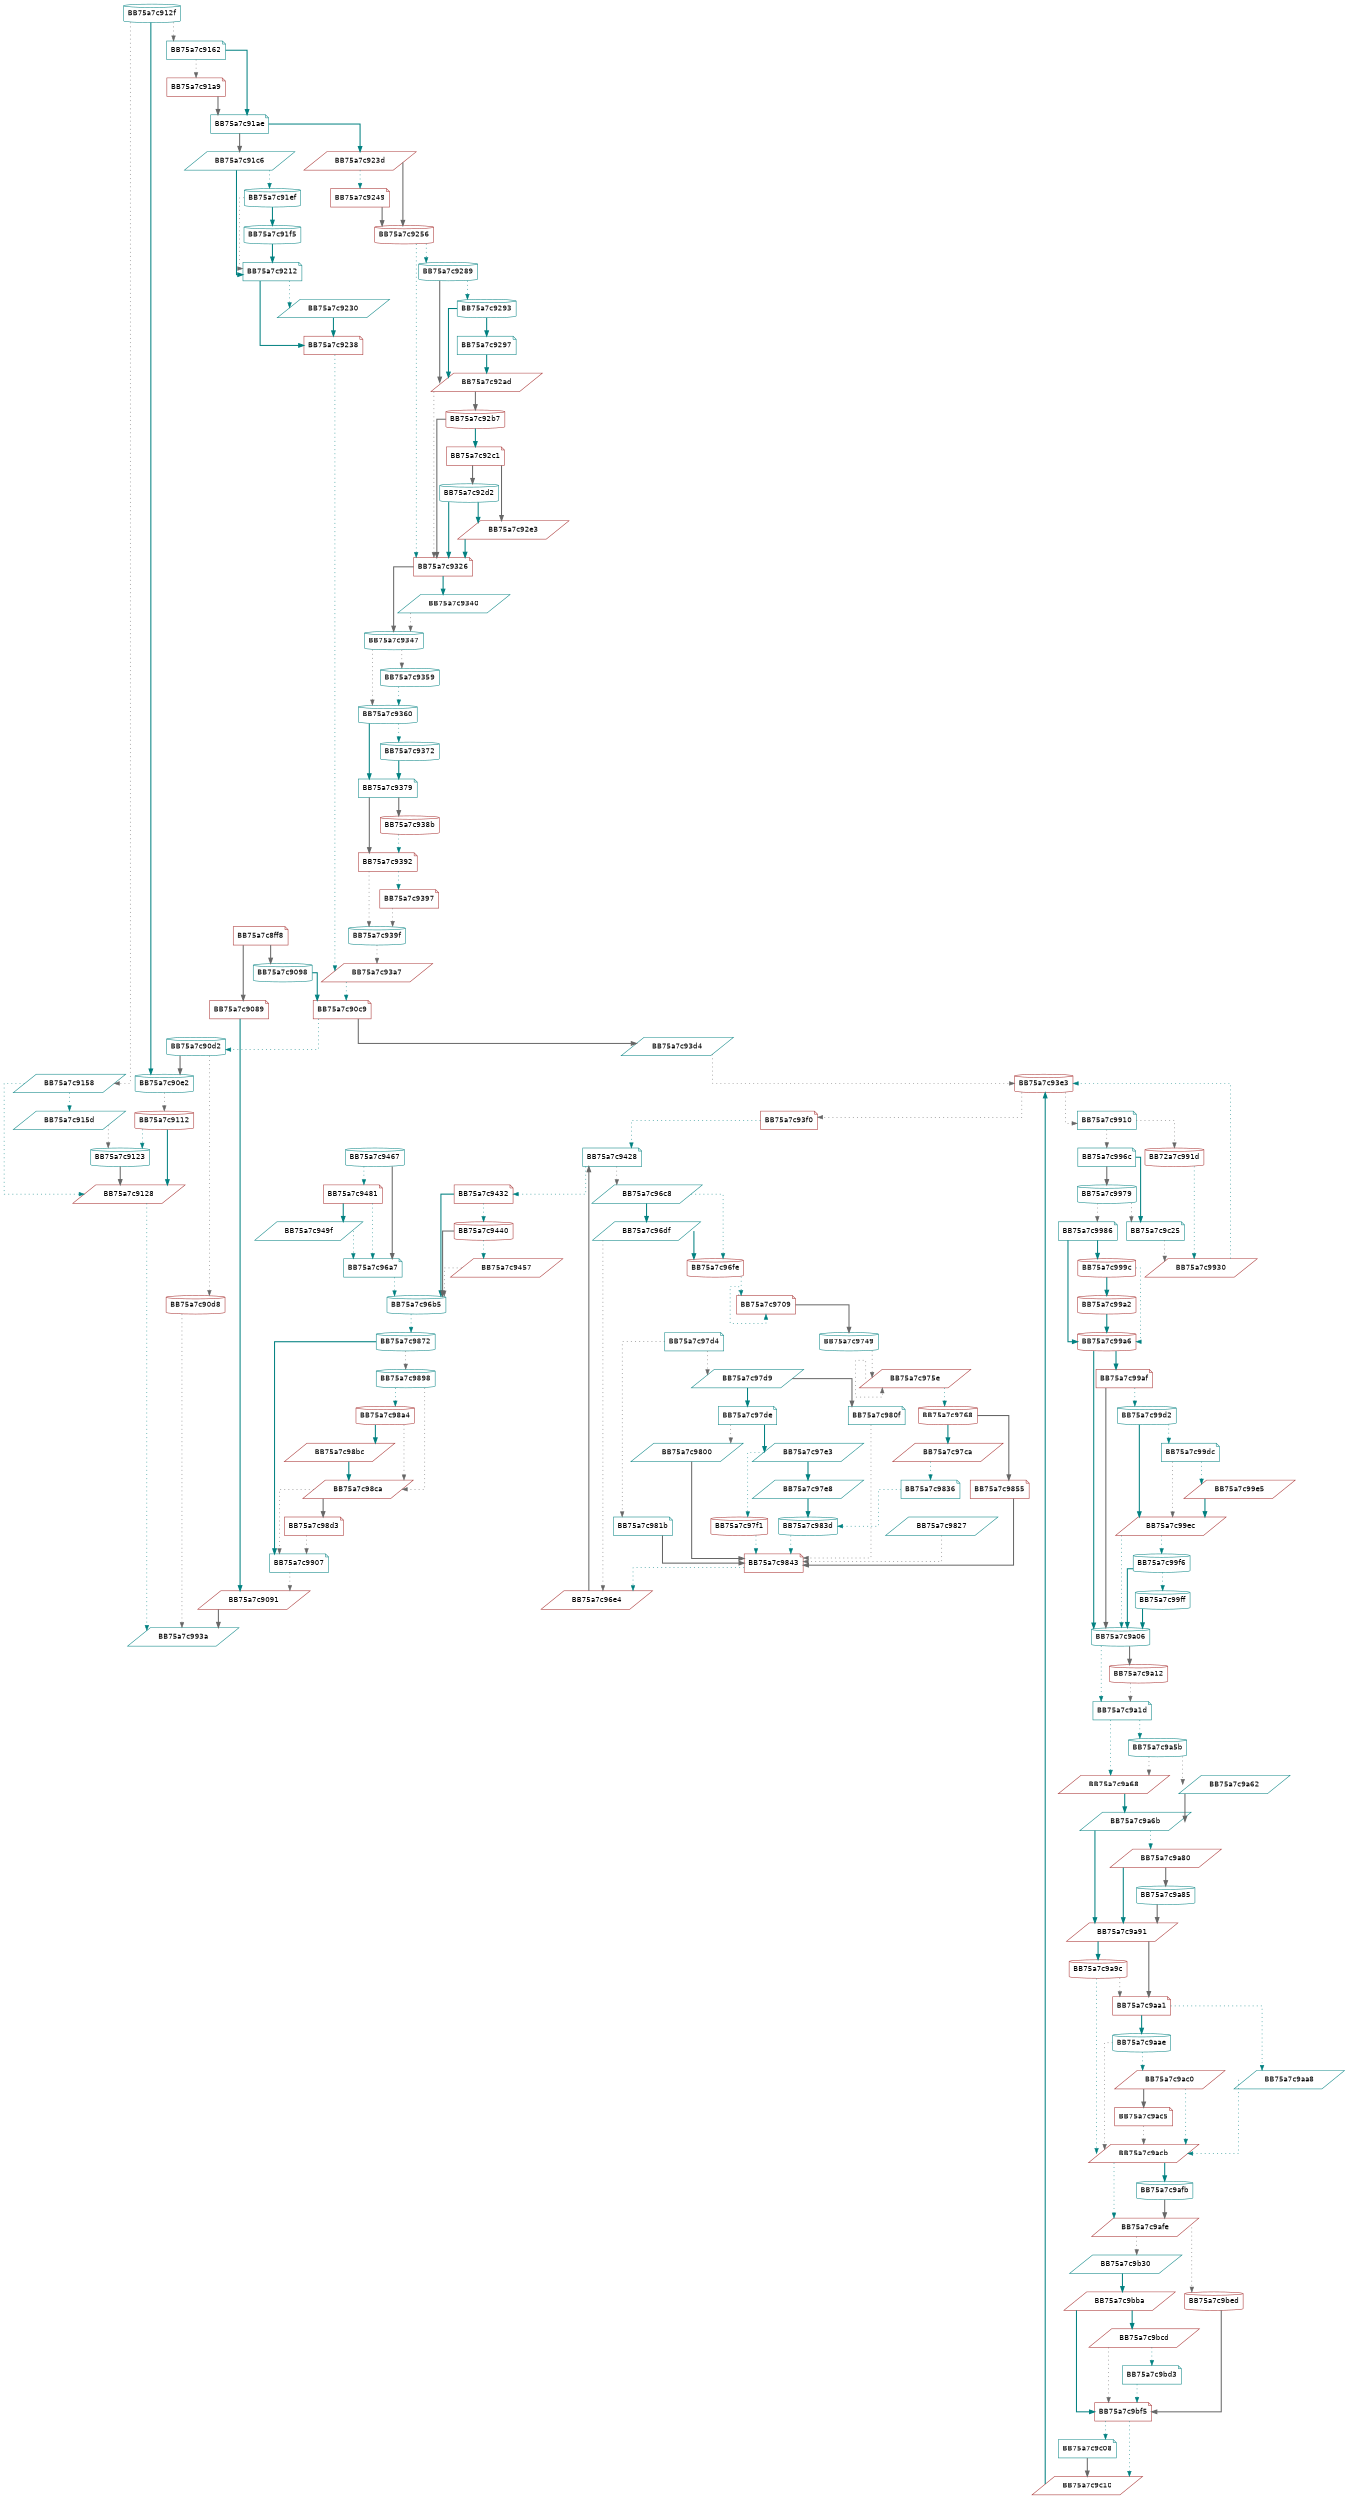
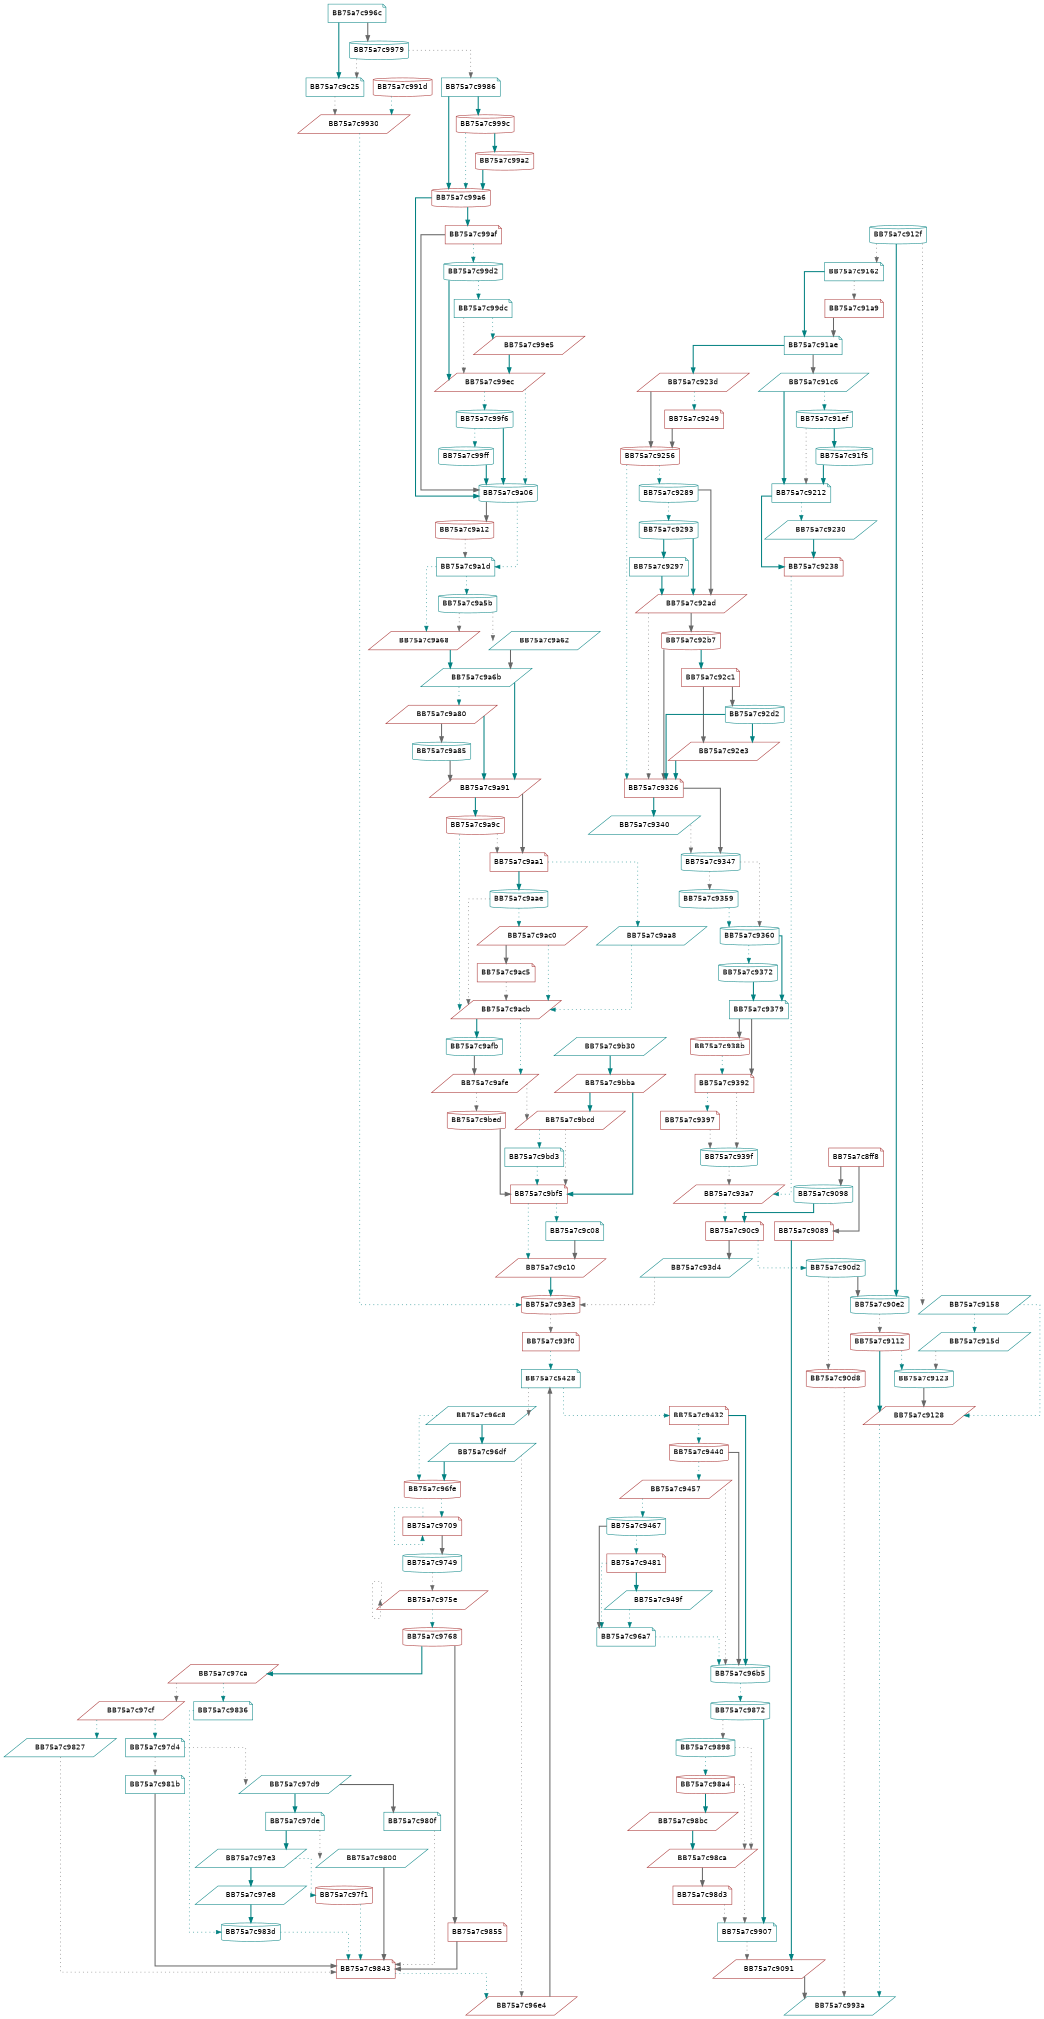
node "BB75a7c9910": removed
node "BB75a7c9428": label "BB75a7c9428" -> "BB75a7c5428"
node "BB72a7c991d": label "BB72a7c991d" -> "BB75a7c991d"
edge "BB75a7c9457" -> "BB75a7c9467": added
node "BB75a7c97cf": added
edge "BB75a7c9afe" -> "BB75a7c9b30": now "BB75a7c9afe" -> "BB75a7c9bcd"
